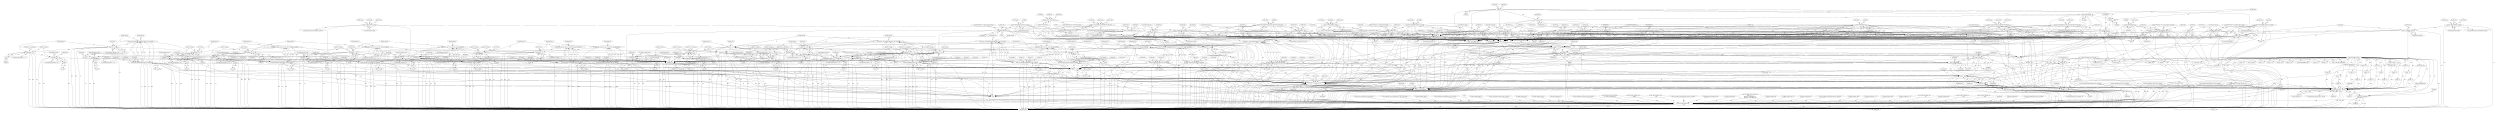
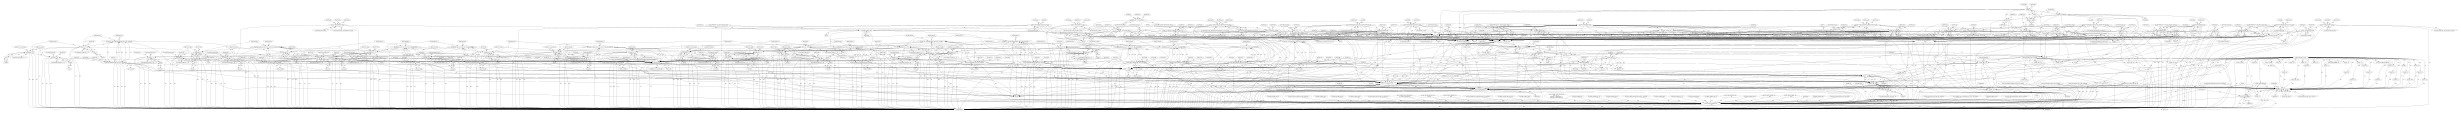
node "1000877": added
edge "(Call,len != 1)" -> "(Call,len % 8)": now "(MethodParameterIn,u_int len)" -> "(Call,len % 8)"
